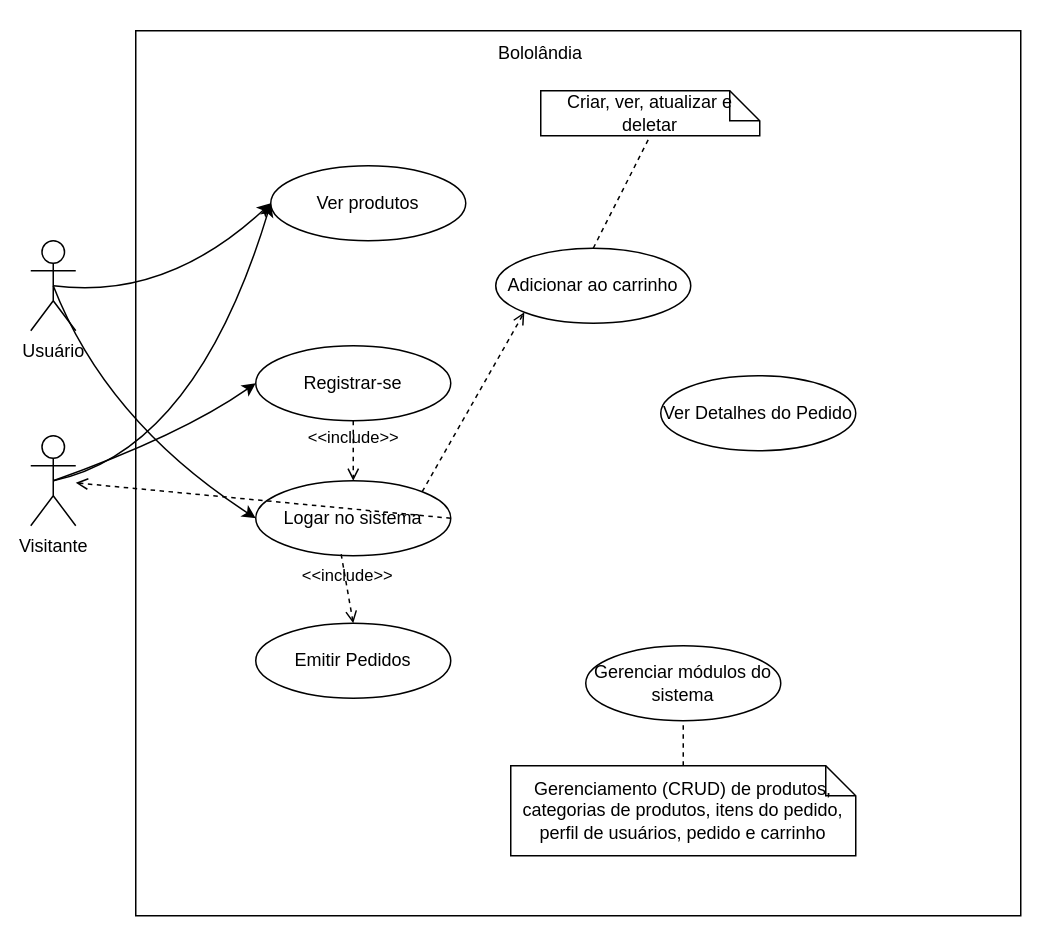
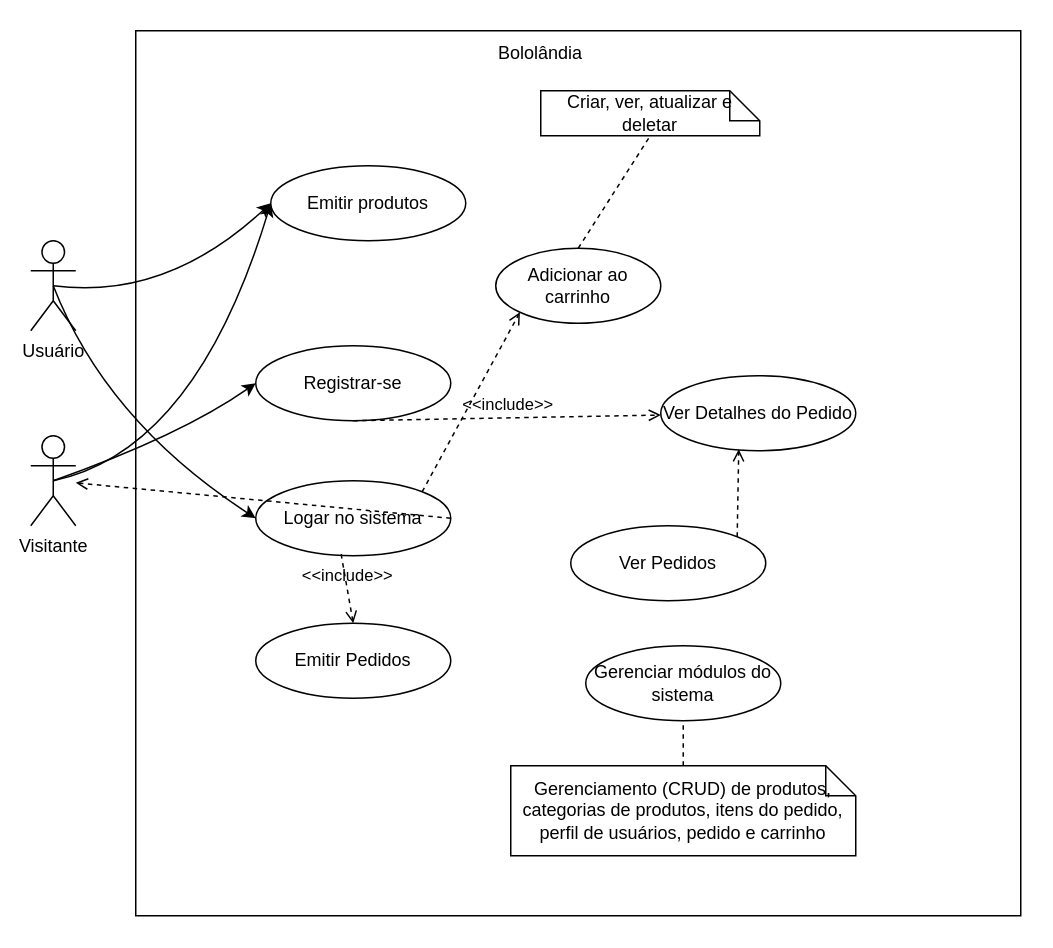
node "Ver produtos": label "Ver produtos" -> "Emitir produtos"
node "Adicionar ao carrinho": size 195x75 -> 165x75
edge "Registrar-se" -> "Logar no sistema": now "Registrar-se" -> "Ver Detalhes do Pedido"
edge "Ver Pedidos" -> "Ver Detalhes do Pedido": added
node "Ver Pedidos": added
